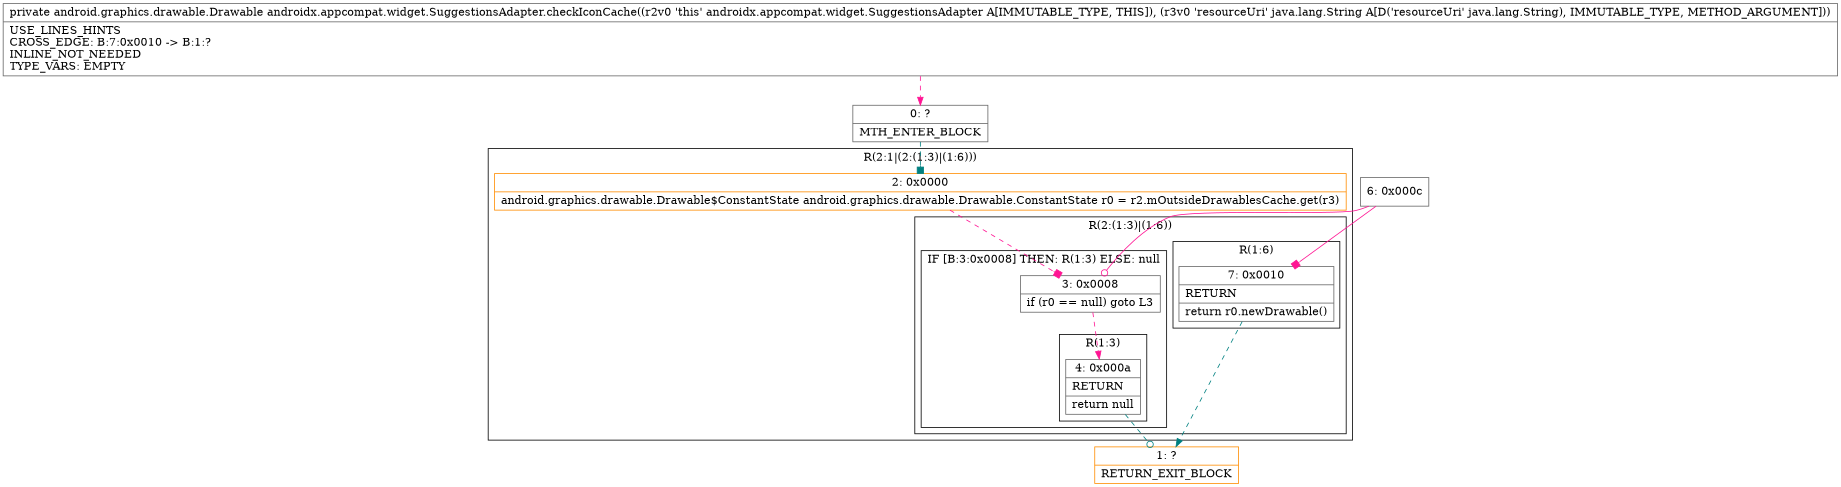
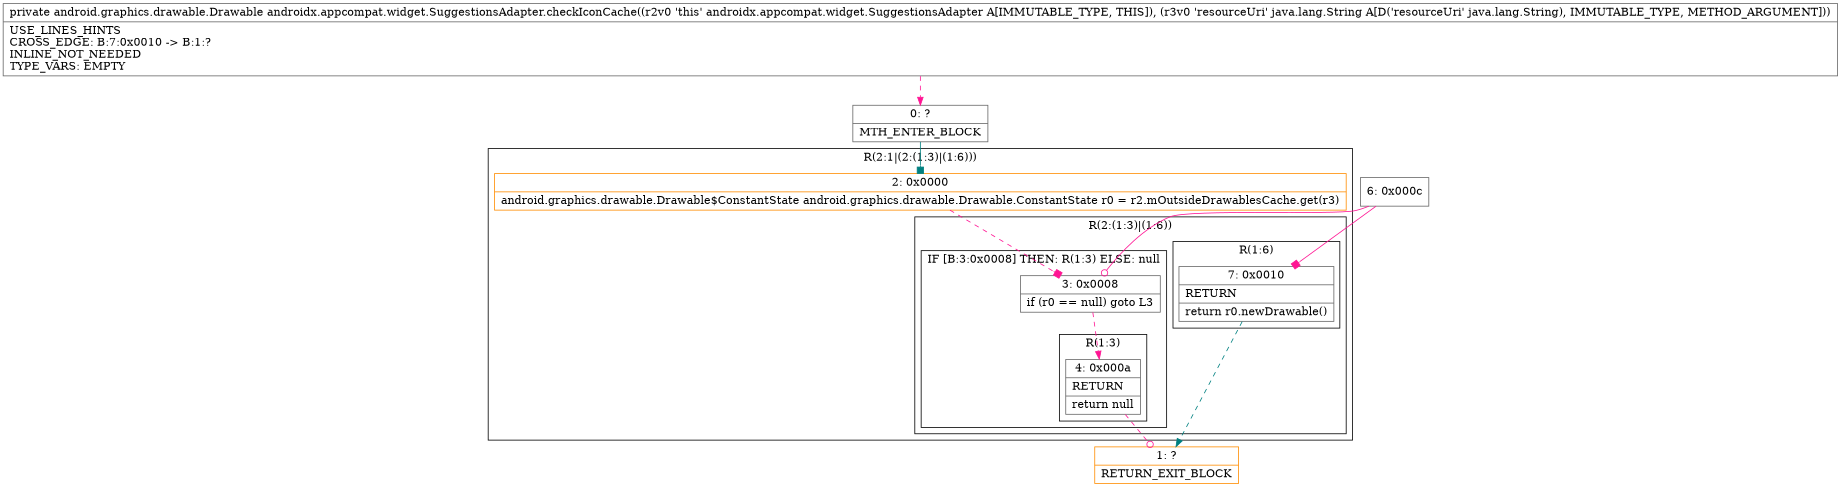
edge "0: ?" -> "2: 0x0000": style dashed -> solid
edge "4: 0x000a" -> "1: ?": color teal -> deeppink
